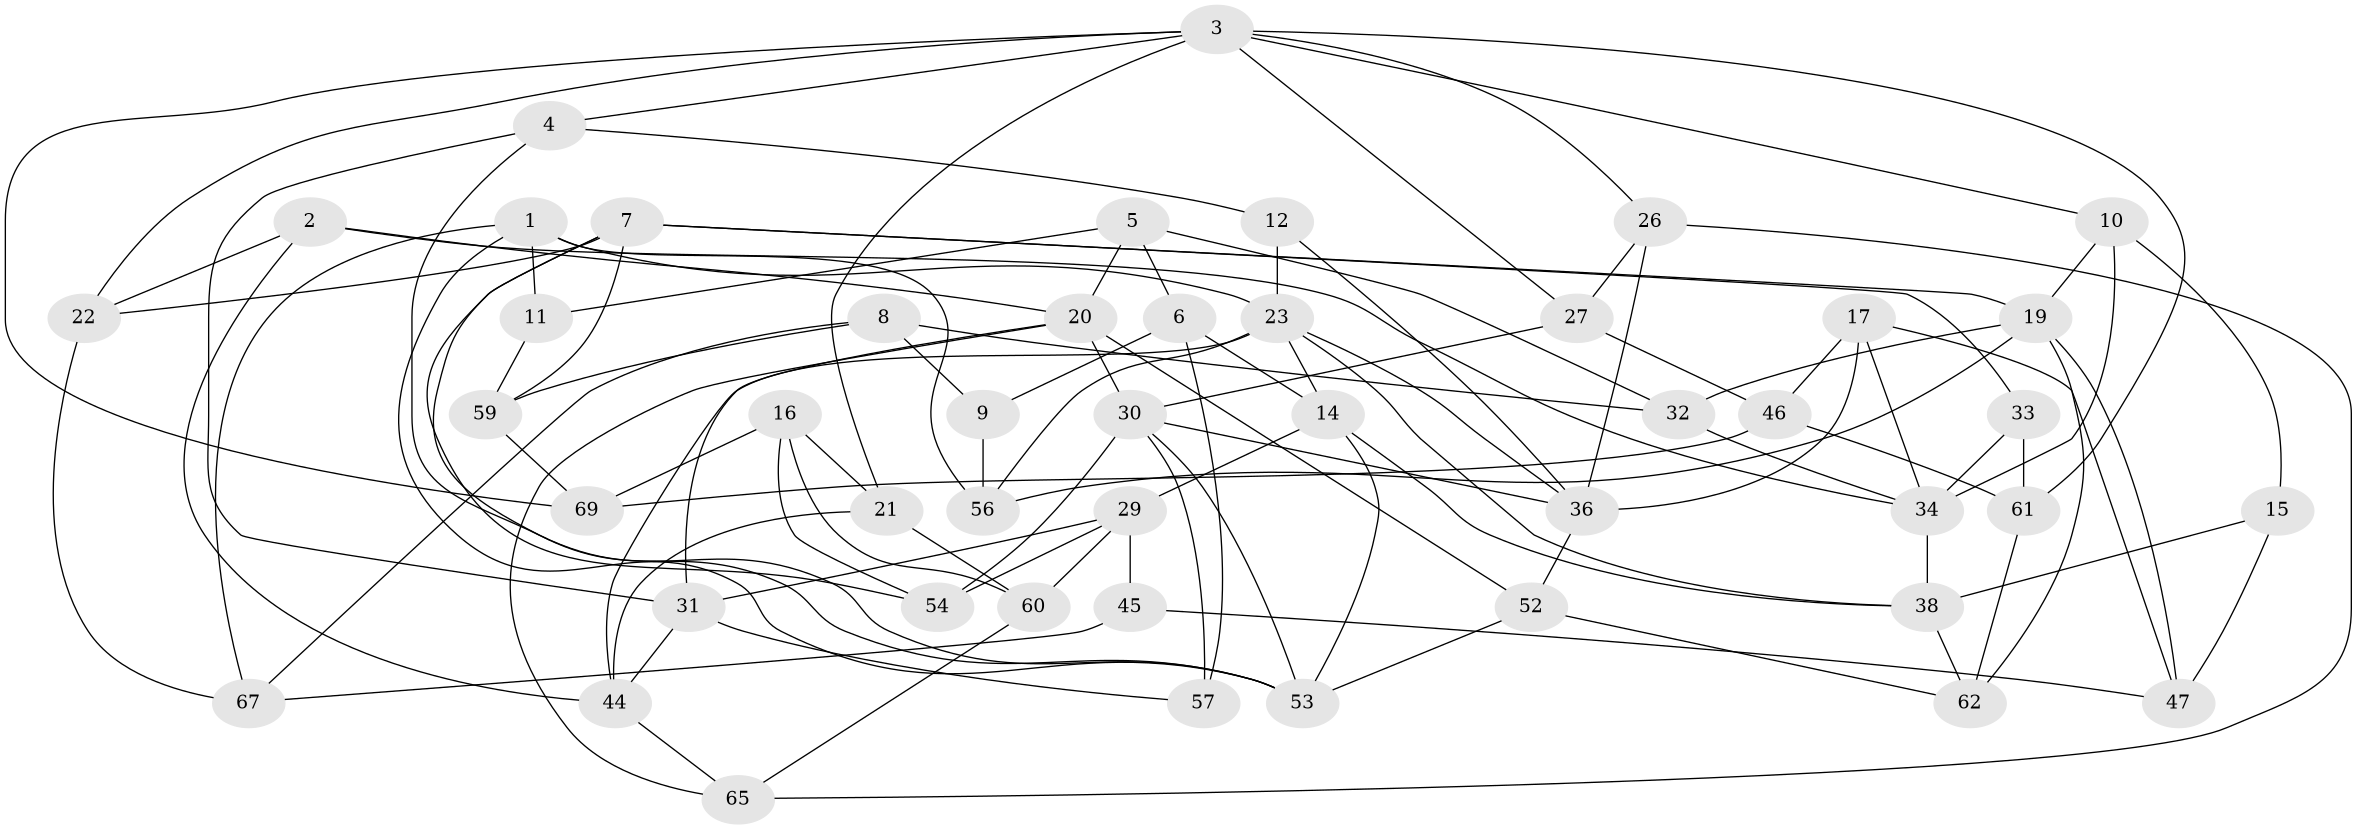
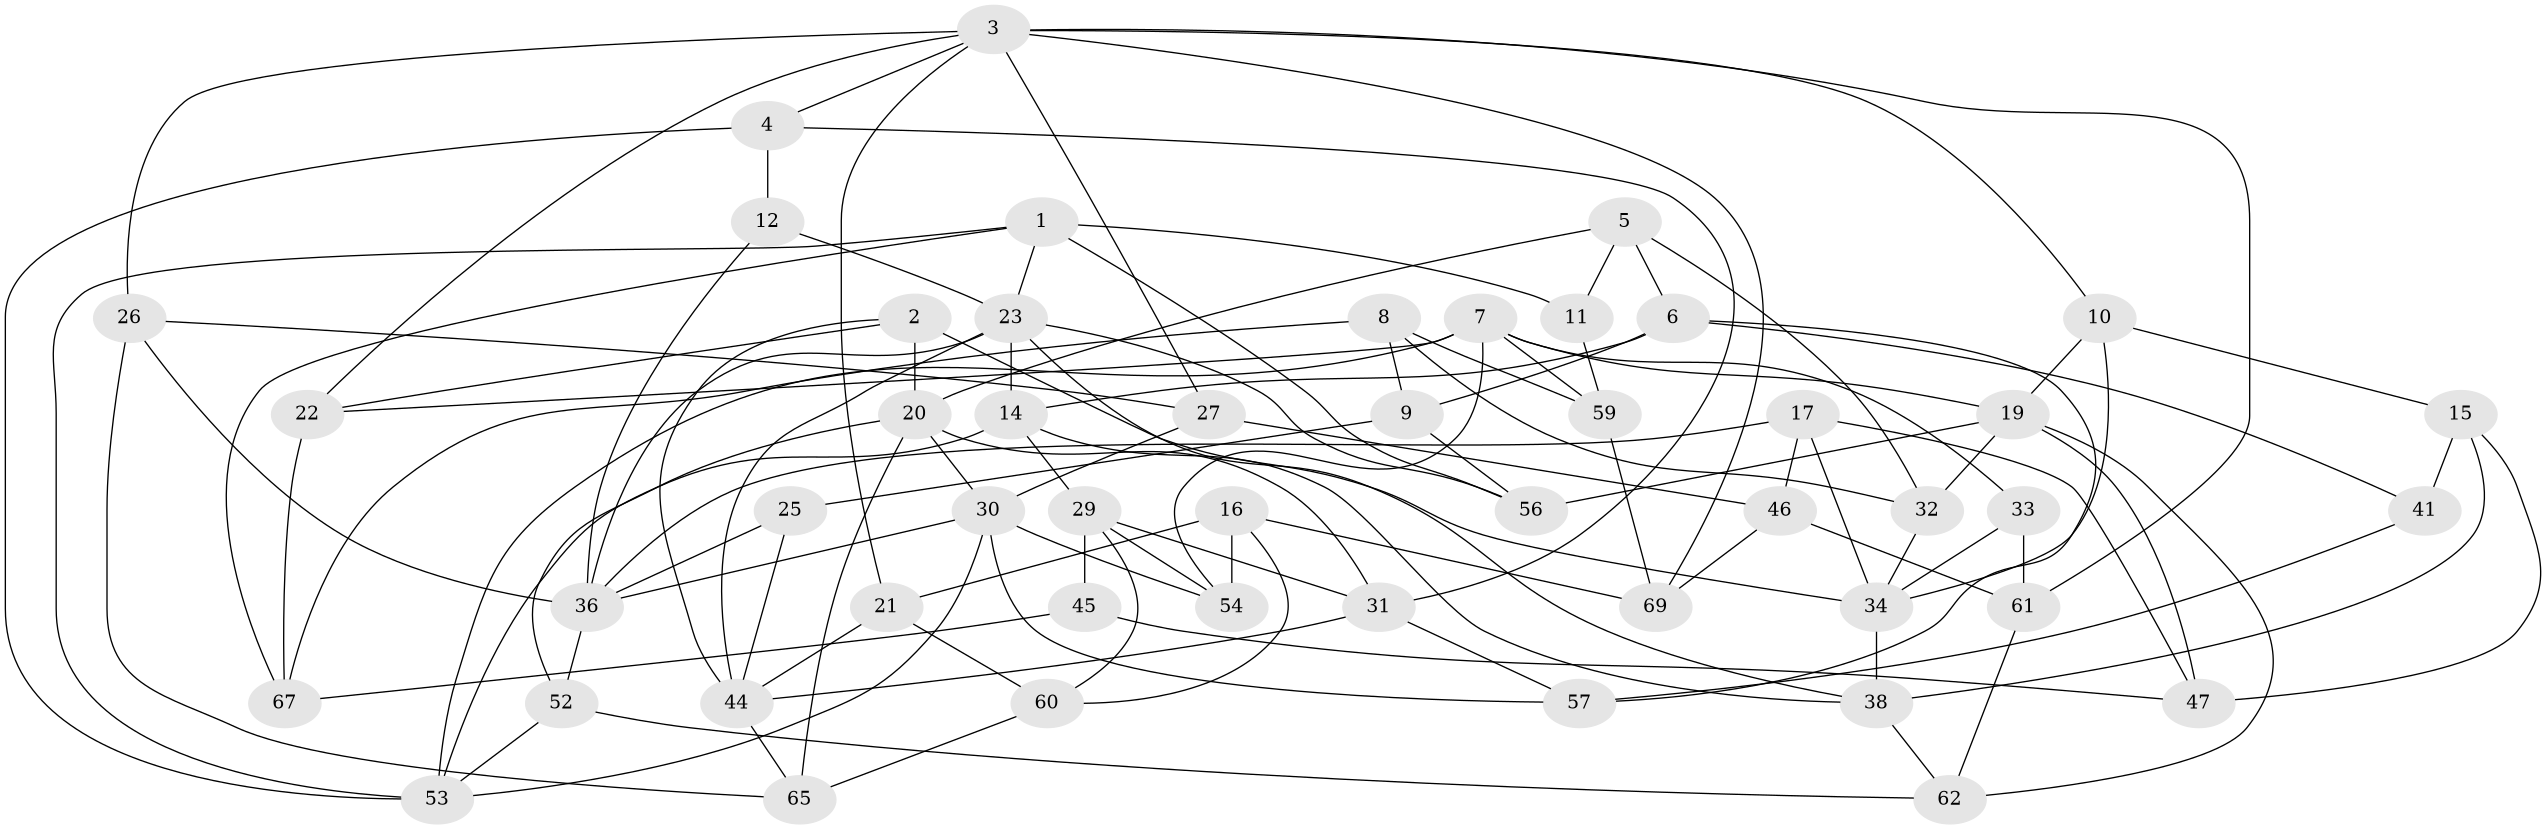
node "25": added
node "41": added
